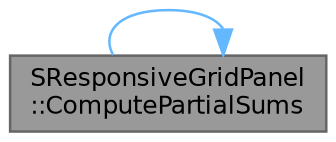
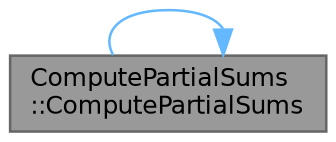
node "SResponsiveGridPanel ::ComputePartialSums": label "SResponsiveGridPanel ::ComputePartialSums" -> "ComputePartialSums ::ComputePartialSums"
